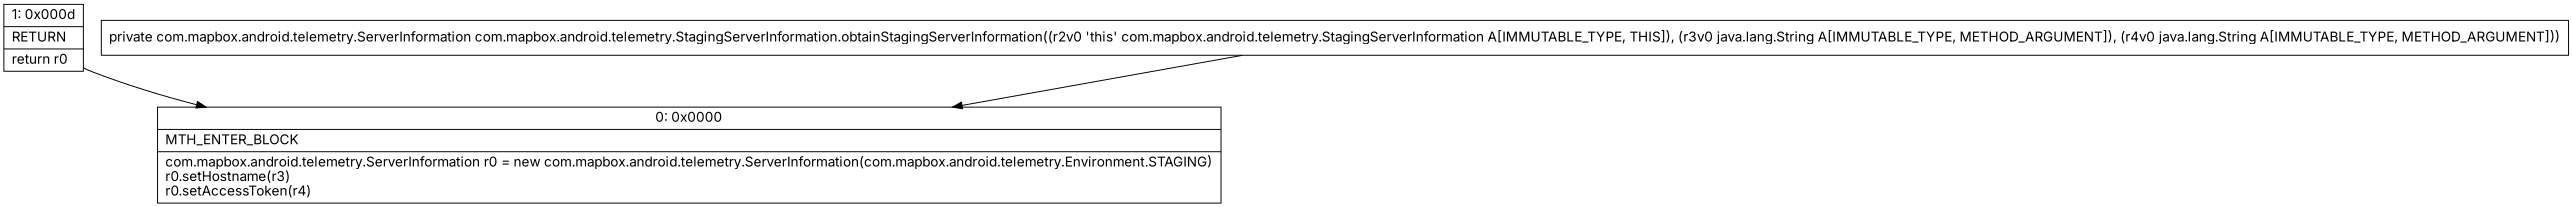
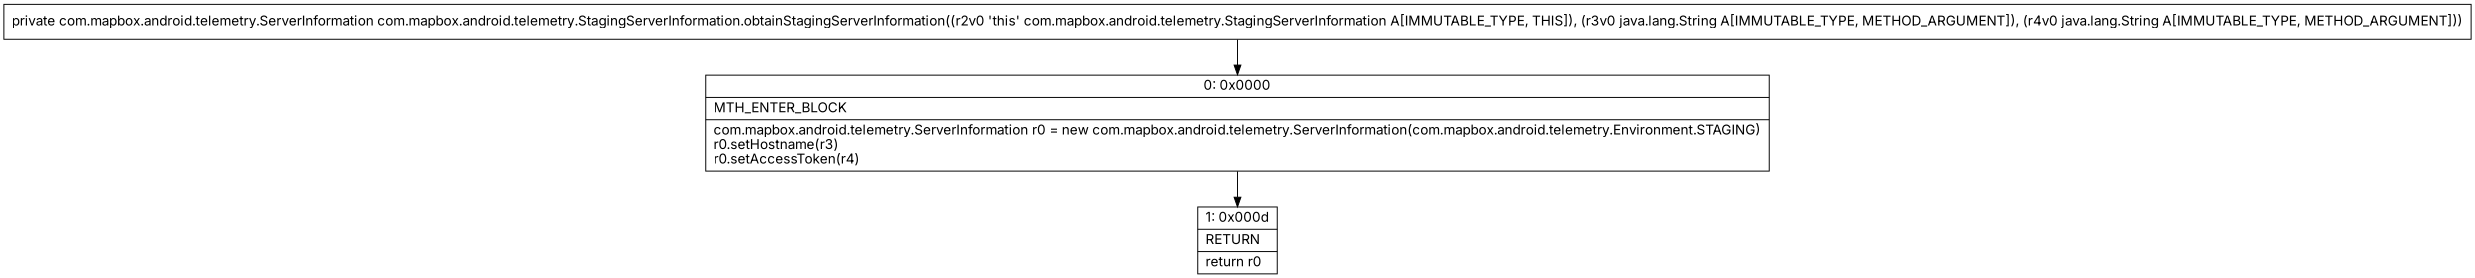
edge "1: 0x000d" -> "0: 0x0000": reversed
